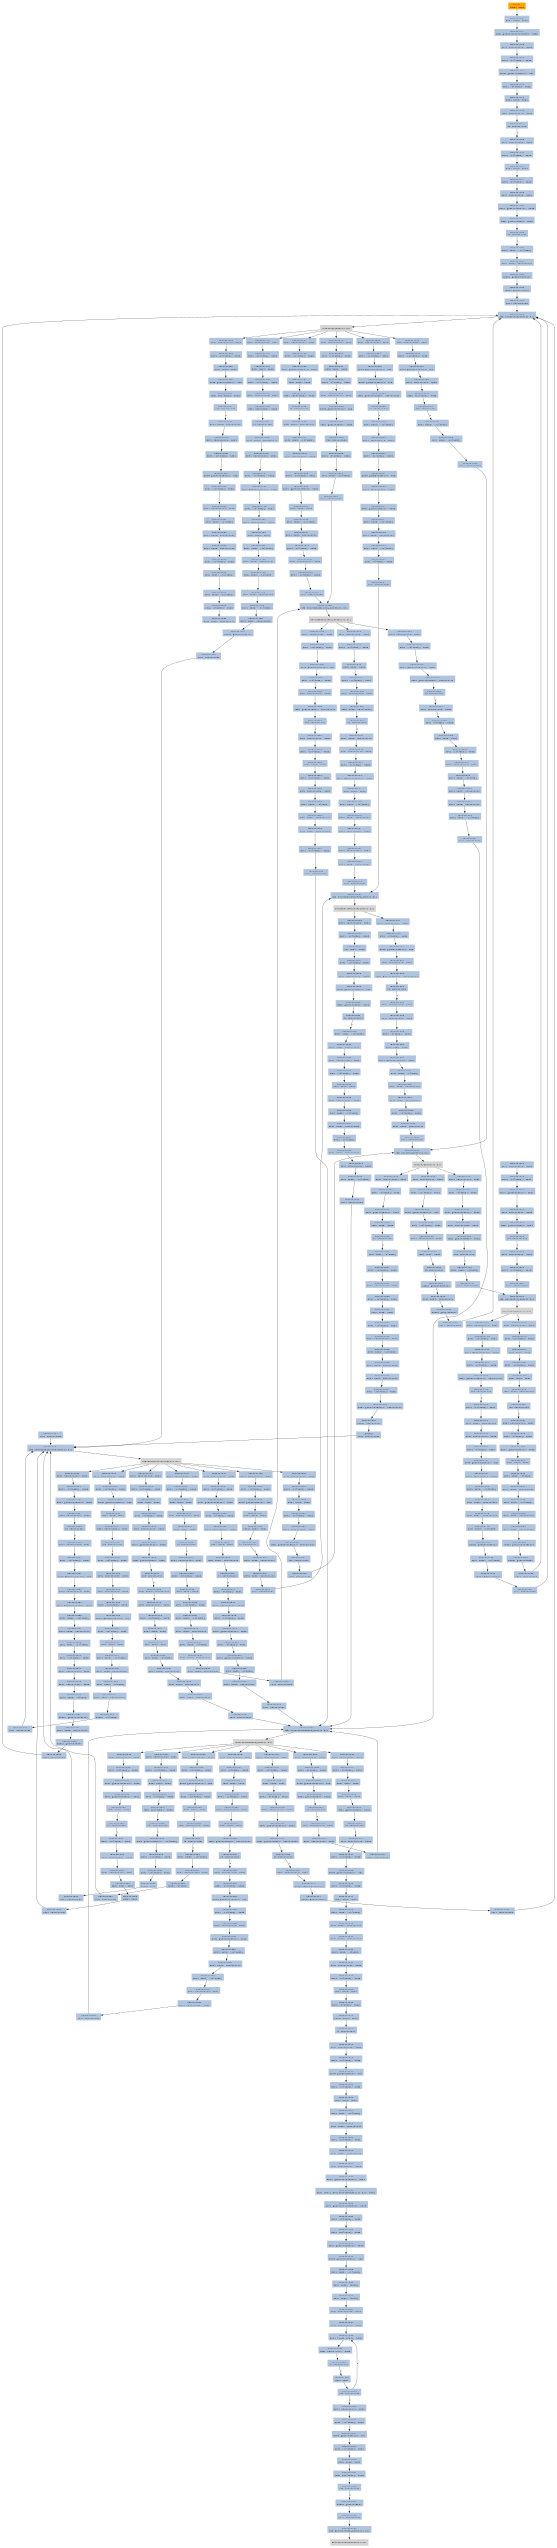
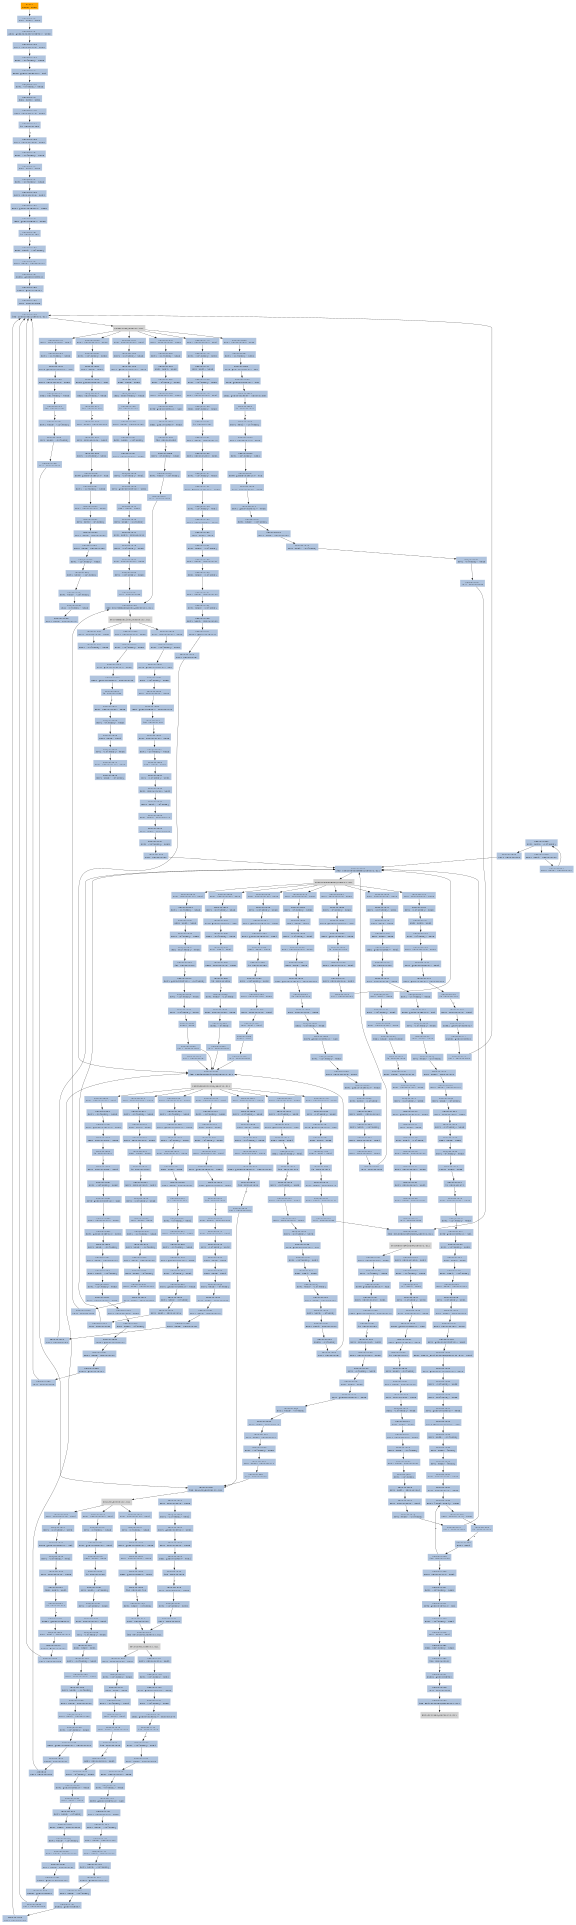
edge "0x00401633 movl -16(%ebp), %eax" -> "0x00401636 subl %edi, %eax": removed
edge "0x00401d78 movl %eax, -8(%ebp)" -> "0x00401d7b movl %esi, 0x0040606c": now "0x00401d86 movl %ecx, -12(%ebp)" -> "0x00401d7b movl %esi, 0x0040606c"
